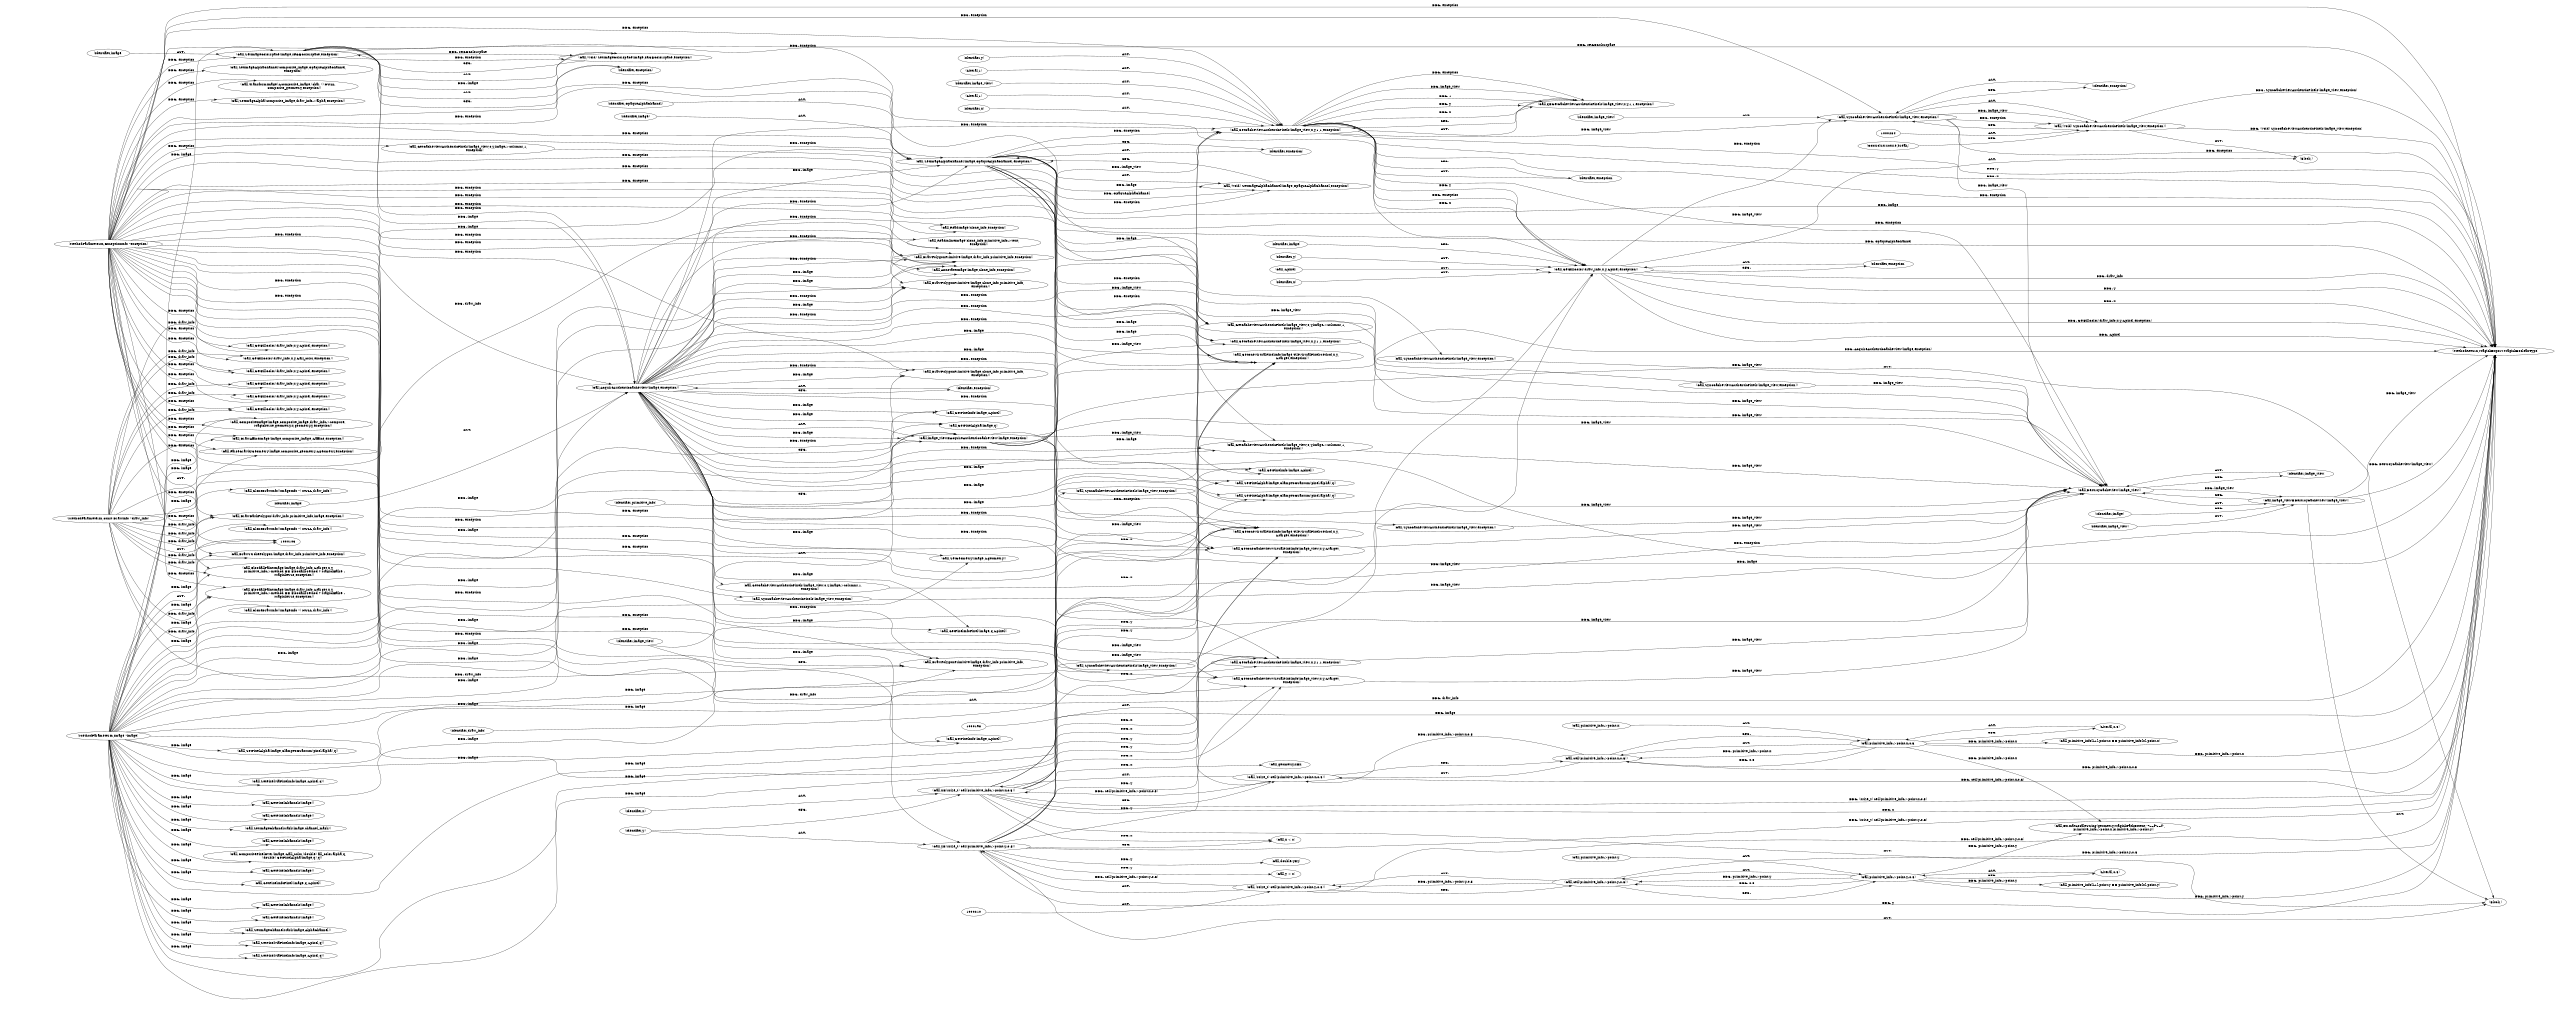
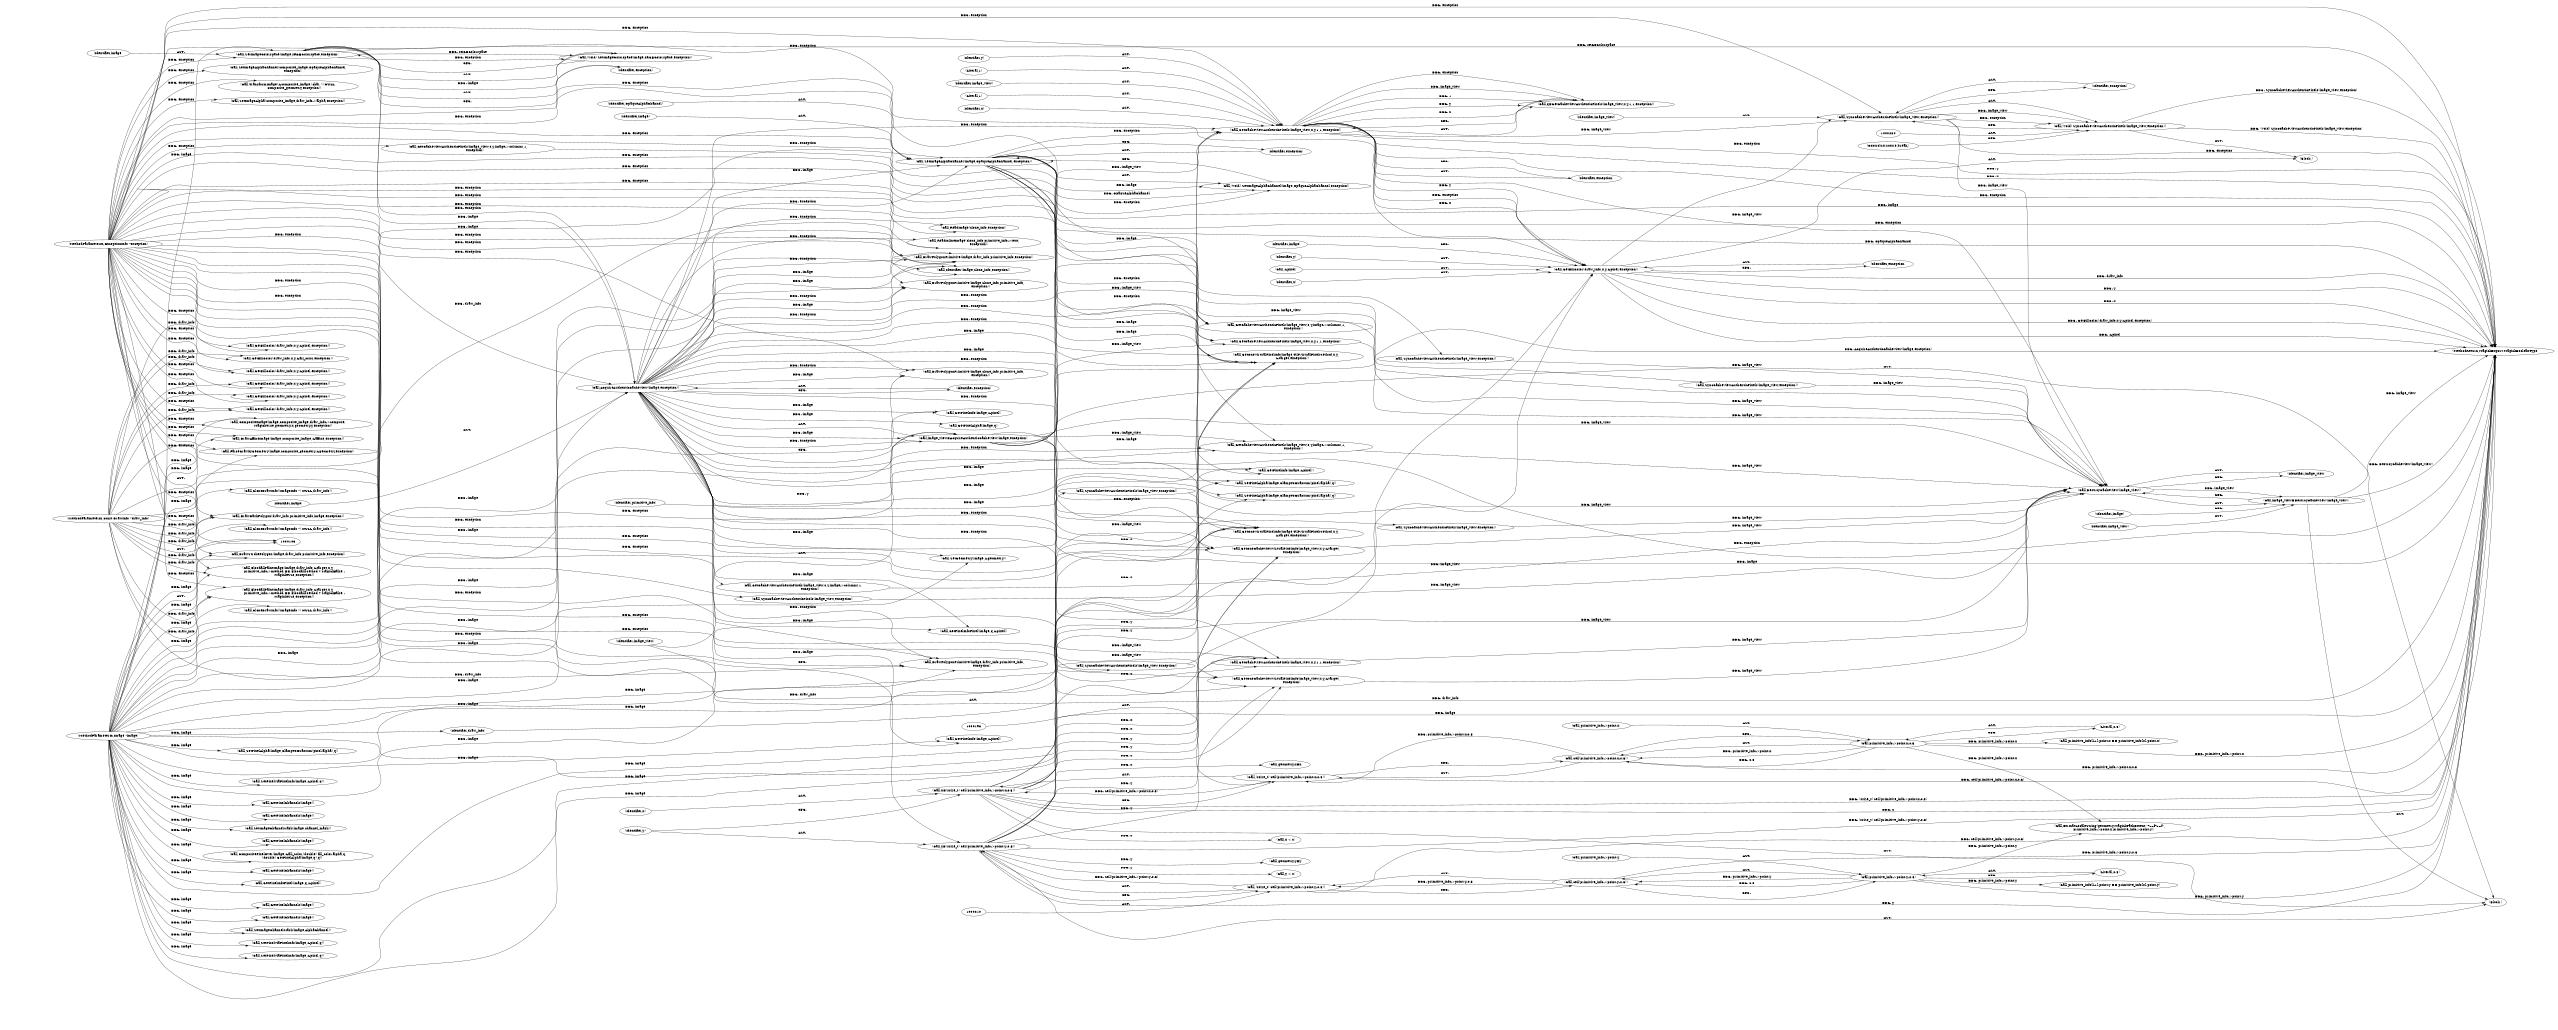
node "(Call,AnnotateImage(image,clone_info,exception))": label "(Call,AnnotateImage(image,clone_info,exception))" -> "(Call,Identifier(image,clone_info,exception))"
edge "(Identifier,primitive_info)" -> "(Call,image_view=AcquireAuthenticCacheView(image,exception))": label "CFG: " -> "DDG: y"
edge "(MethodParameterIn,Image *image)" -> "(Call,GetPixelAlpha(image,q))": now "(MethodParameterIn,Image *image)" -> "(Identifier,draw_info)"
edge "(Call,y=(ssize_t) ceil(primitive_info->point.y-0.5))" -> "(Call,x < 0)": now "(Call,y=(ssize_t) ceil(primitive_info->point.y-0.5))" -> "(Call,(ssize_t) ceil(primitive_info->point.y-0.5))"
node "(Call,double.y=y)": label "(Call,double.y=y)" -> "(Call,geometry.y=y)"
